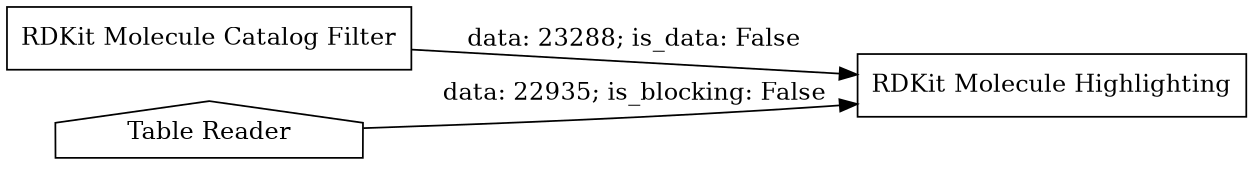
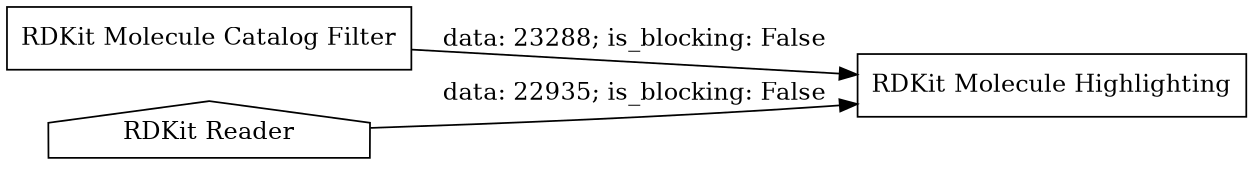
edge "RDKit Molecule Catalog Filter" -> "RDKit Molecule Highlighting": label "data: 23288; is_data: False" -> "data: 23288; is_blocking: False"
node "Table Reader": label "Table Reader" -> "RDKit Reader"
